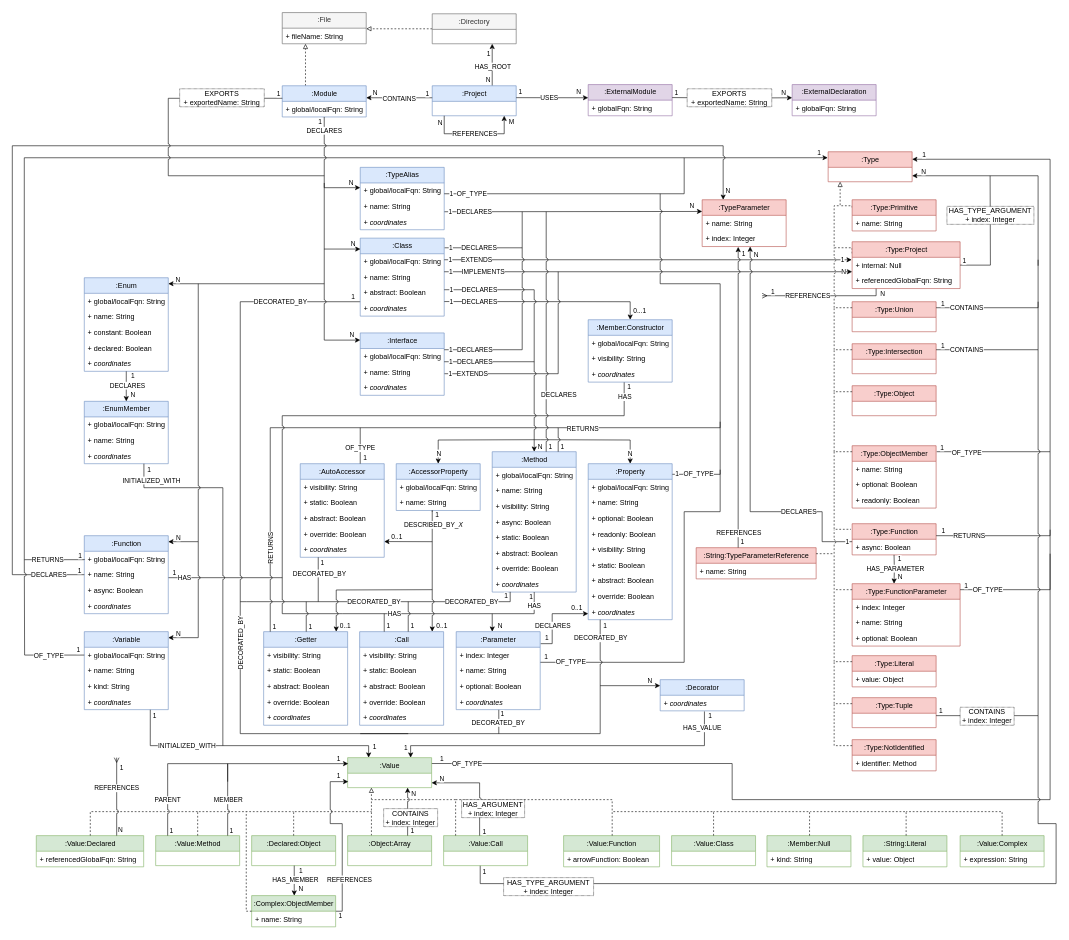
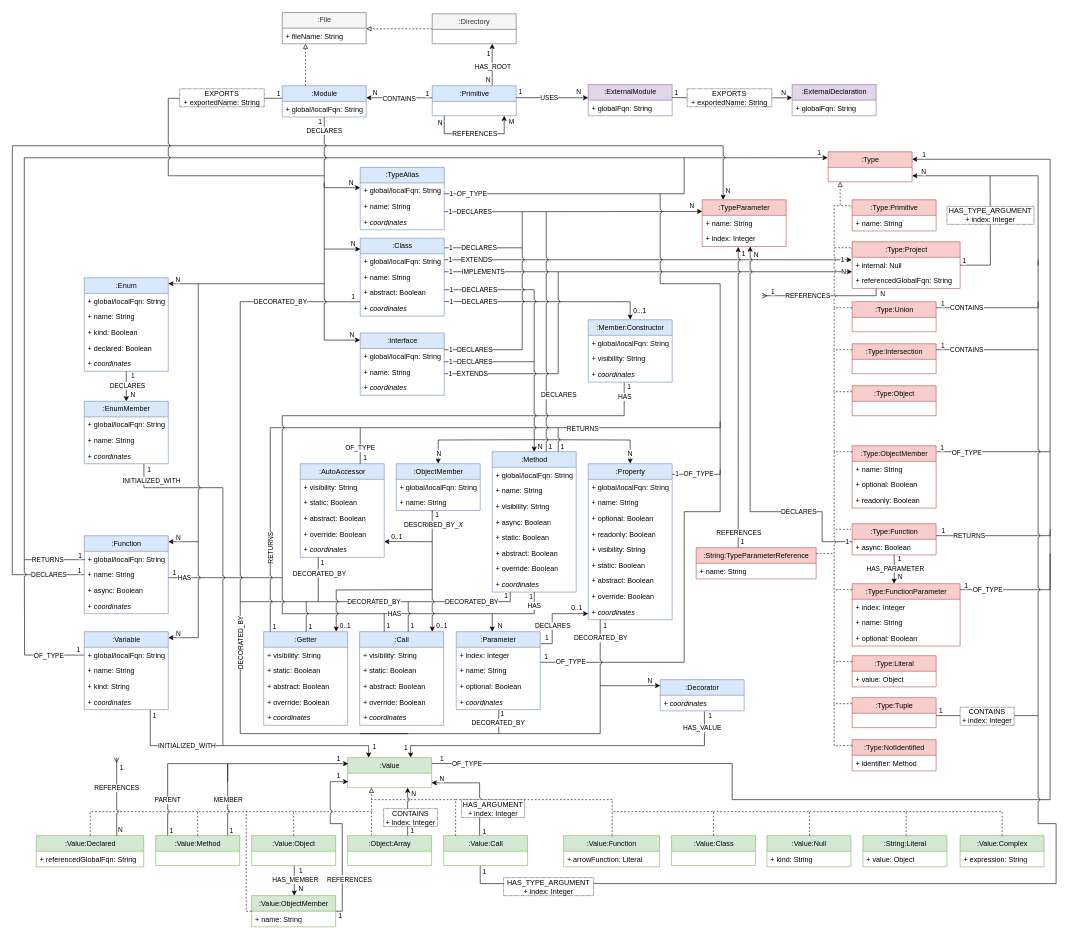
node ":Project": label ":Project" -> ":Primitive"
node "+ constant: Boolean": label "+ constant: Boolean" -> "+ kind: Boolean"
node ":AccessorProperty": label ":AccessorProperty" -> ":ObjectMember"
node ":Declared:Object": label ":Declared:Object" -> ":Value:Object"
node ":Member:Null": label ":Member:Null" -> ":Value:Null"
node "+ arrowFunction: Boolean": label "+ arrowFunction: Boolean" -> "+ arrowFunction: Literal"
node ":Complex:ObjectMember": label ":Complex:ObjectMember" -> ":Value:ObjectMember"
